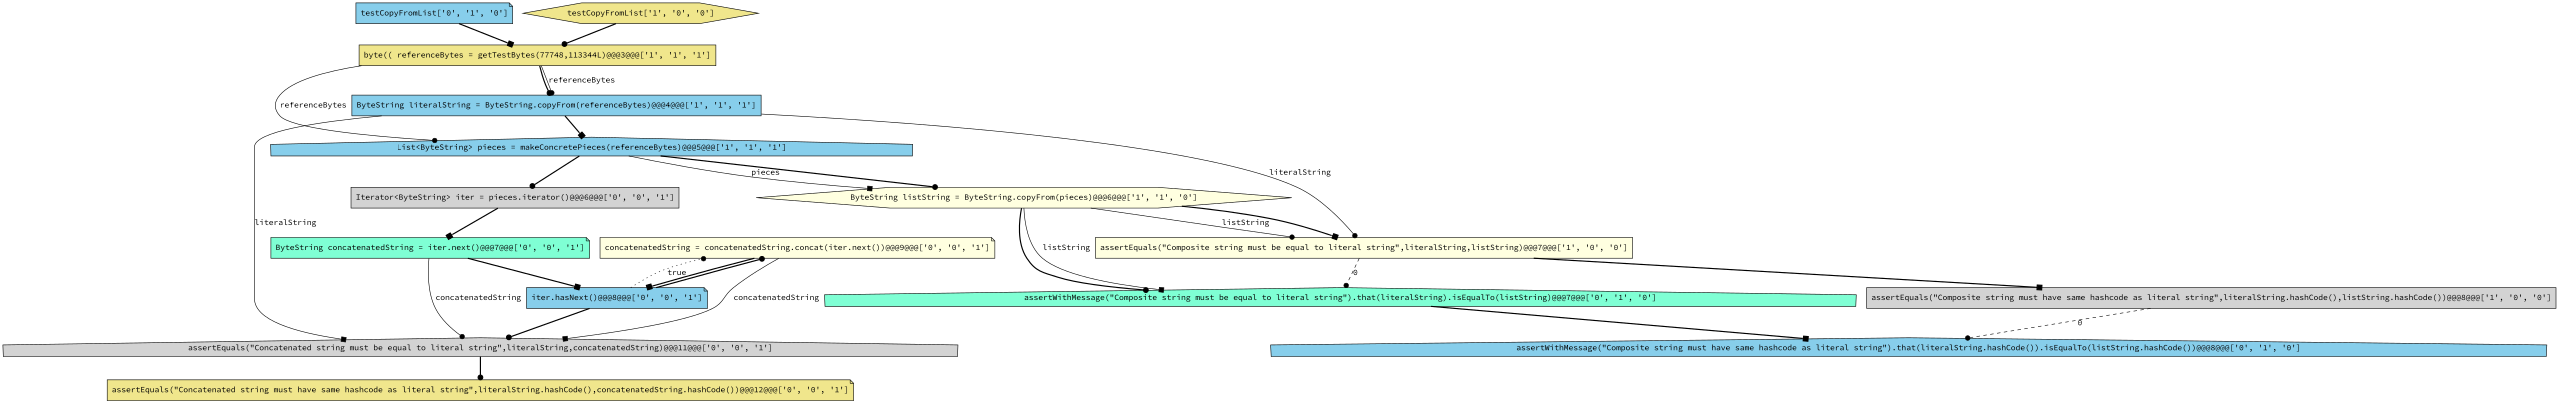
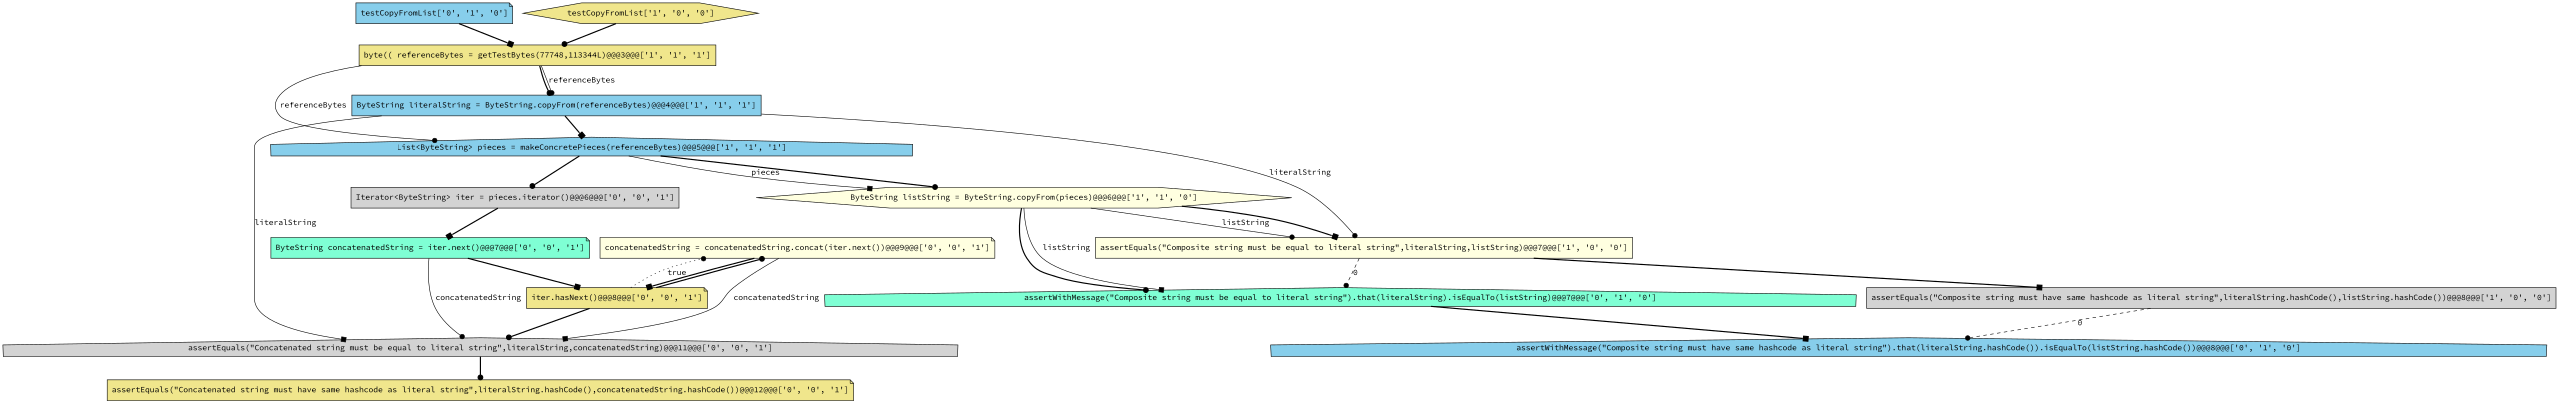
node "iter.hasNext()@@@8@@@['0', '0', '1']": fillcolor skyblue -> khaki
